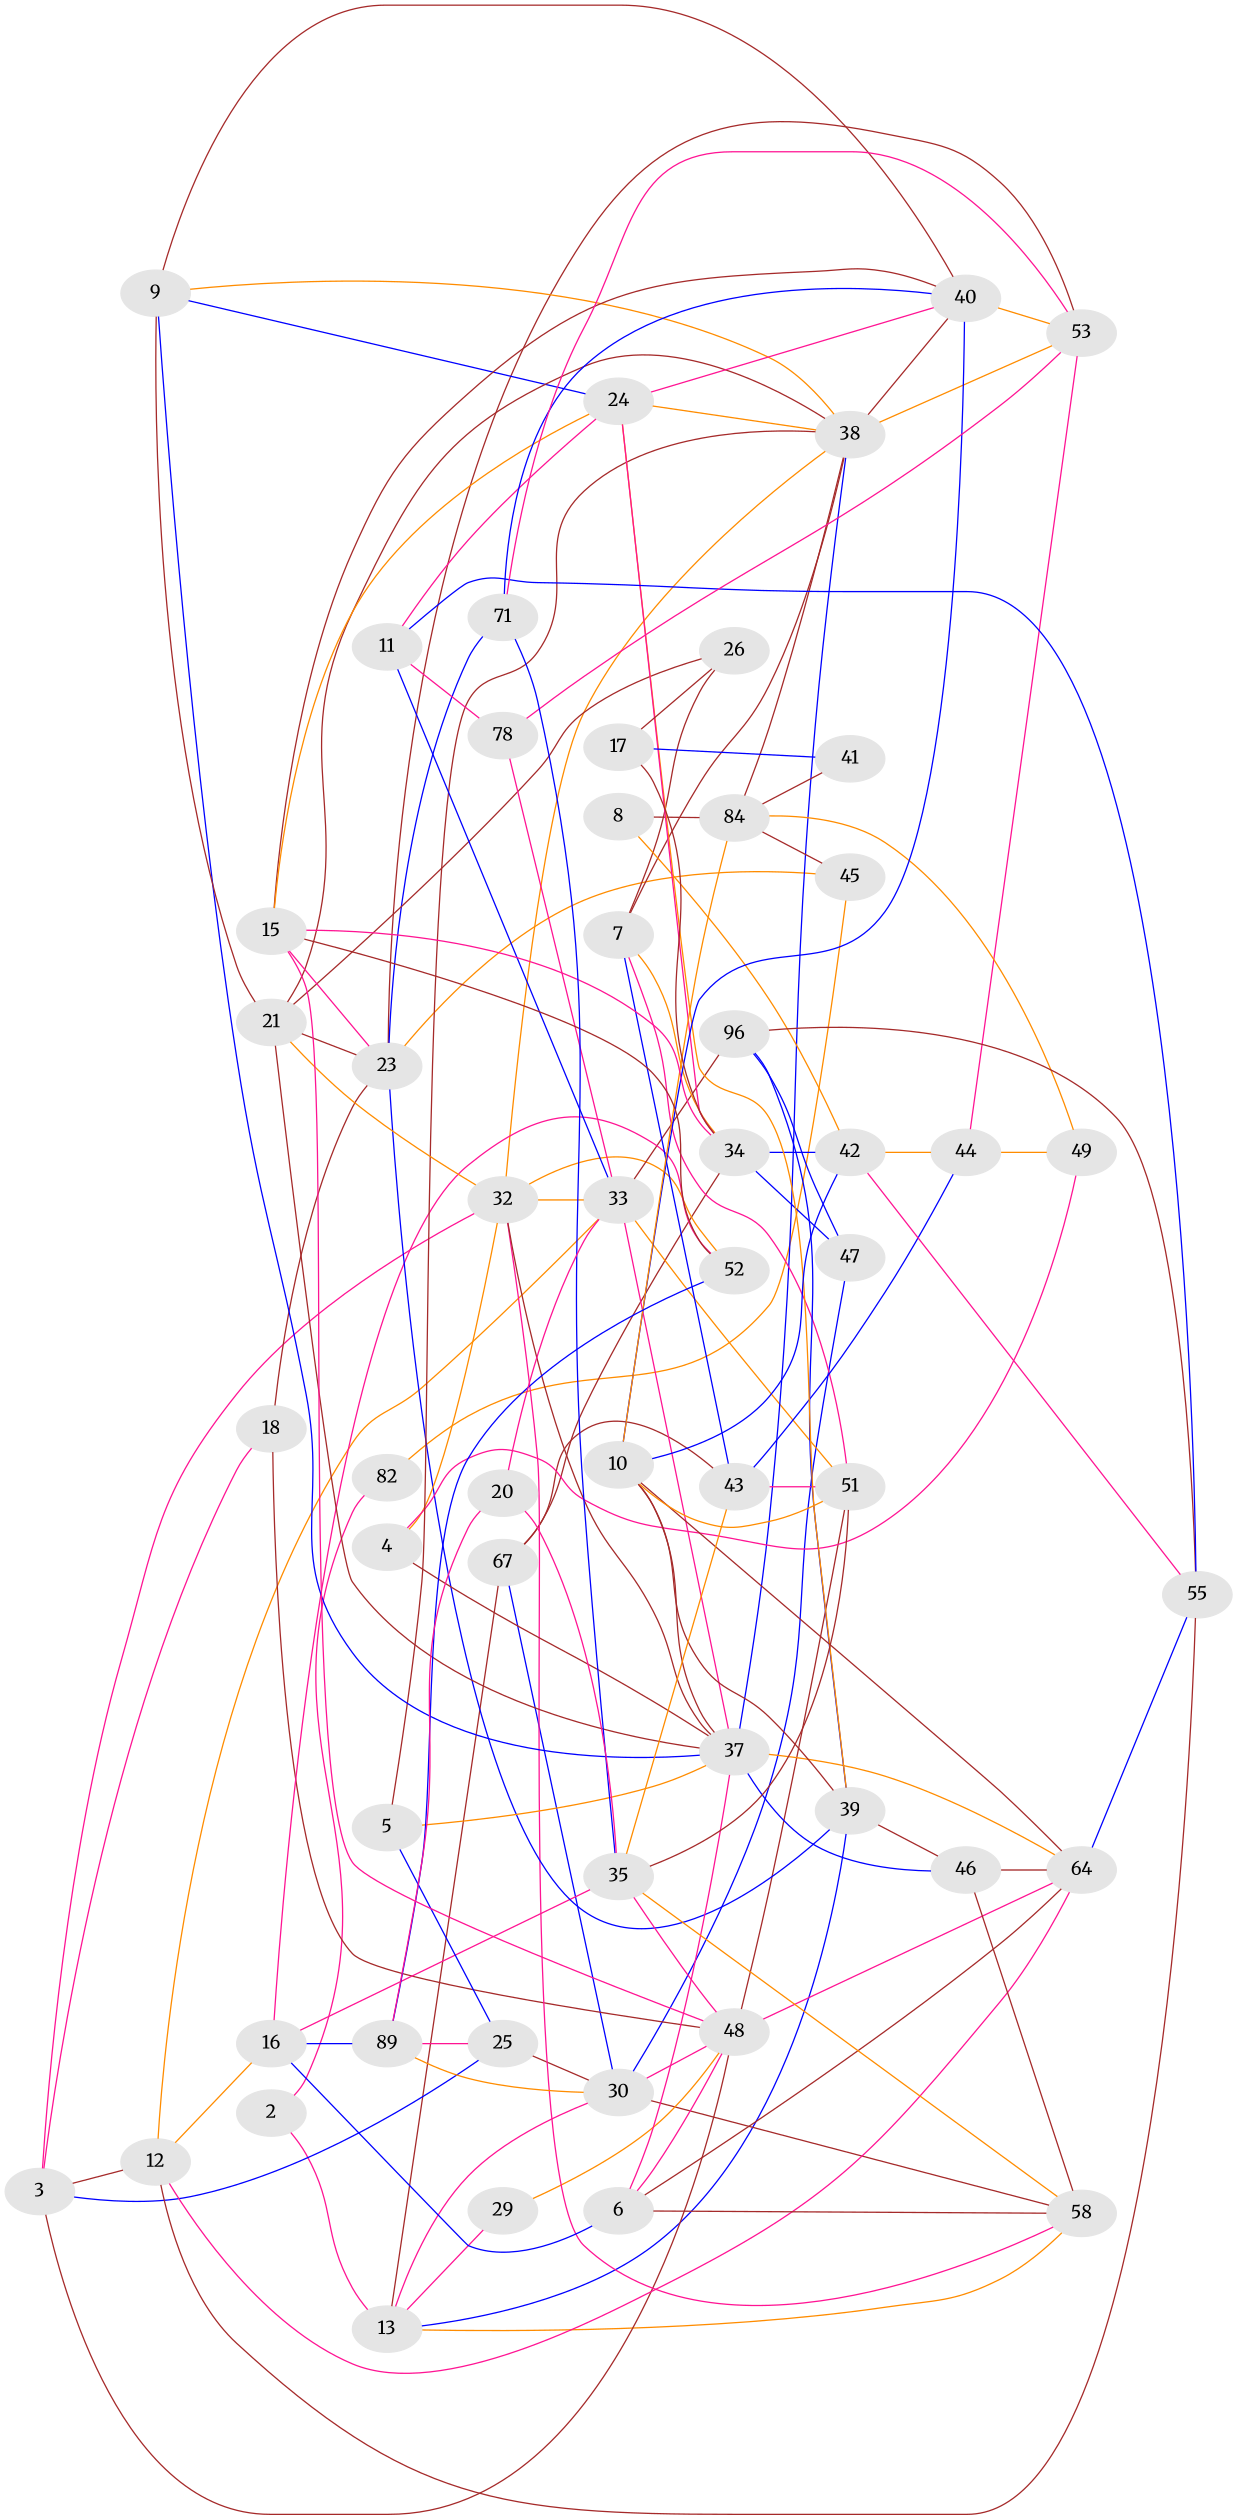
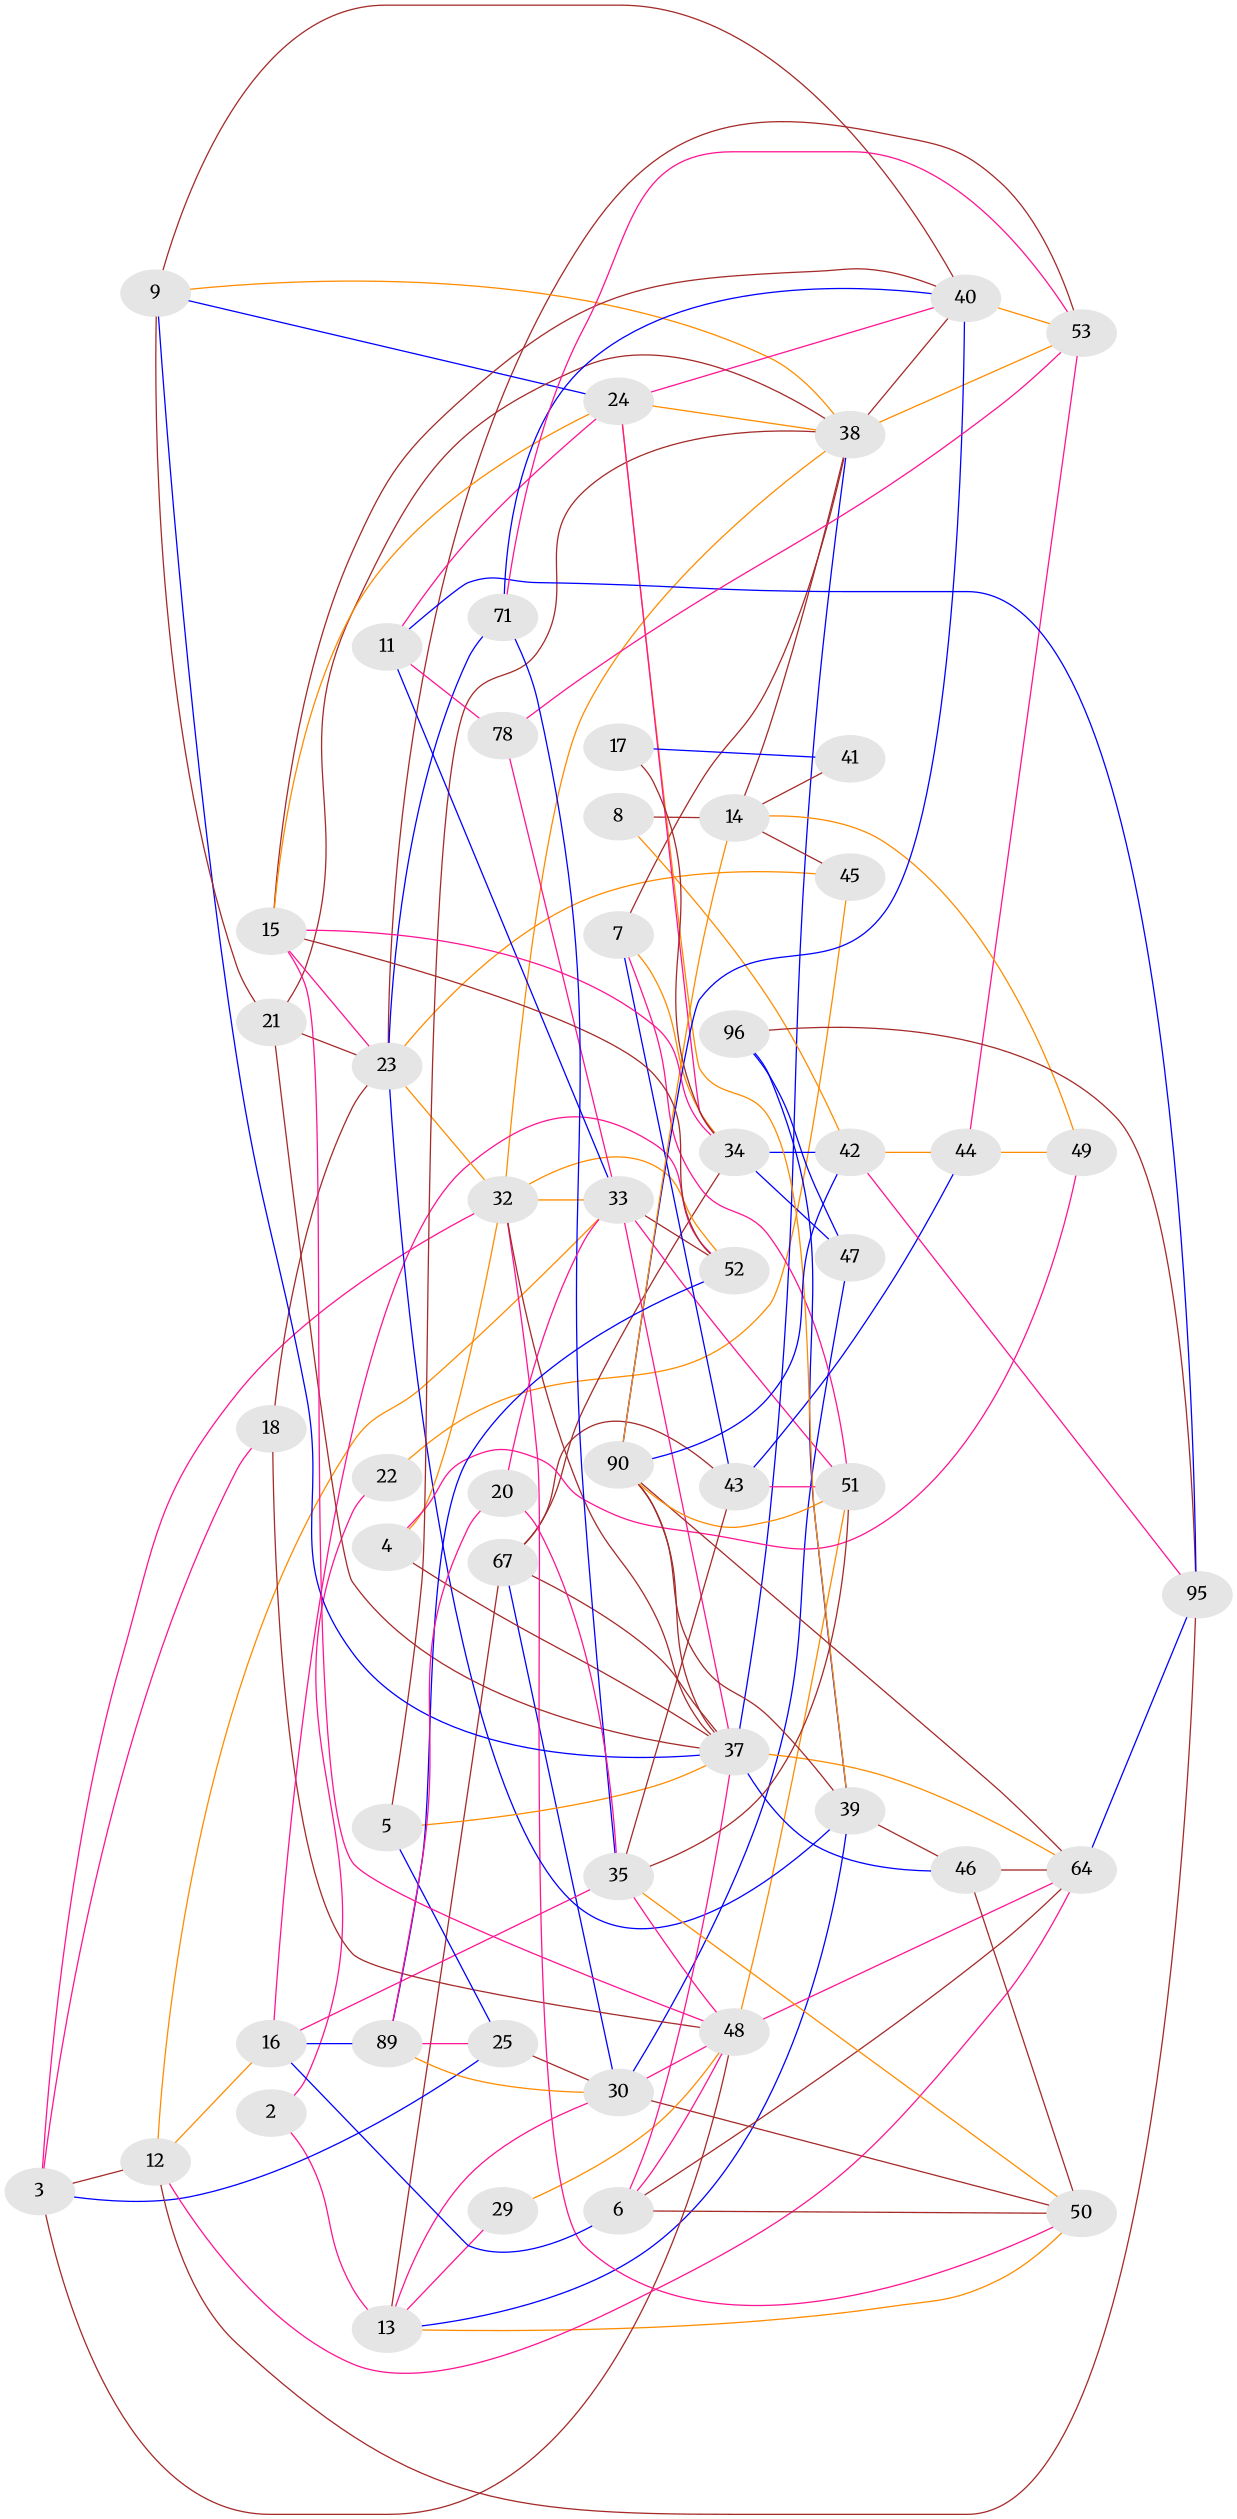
node "26": removed
node "84": label "84" -> "14"
edge "96" -- "33": now "52" -- "33"
edge "21" -- "32": now "23" -- "32"
edge "33" -- "51": color darkorange -> deeppink
node "10": label "10" -> "90"
node "82": label "82" -> "22"
node "55": label "55" -> "95"
edge "67" -- "37": added
edge "43" -- "35": color darkorange -> brown
edge "51" -- "48": color brown -> darkorange
node "58": label "58" -> "50"
